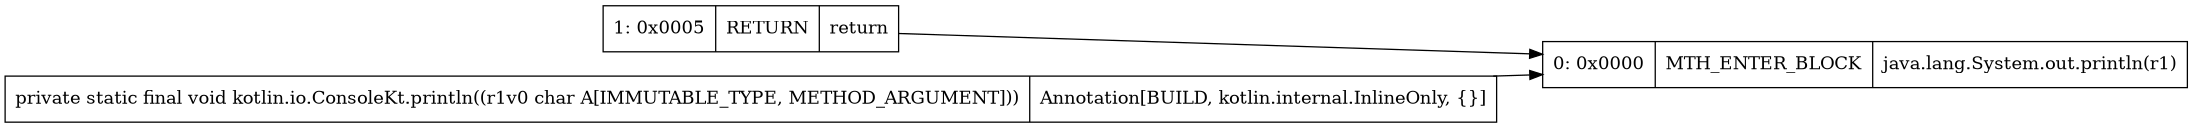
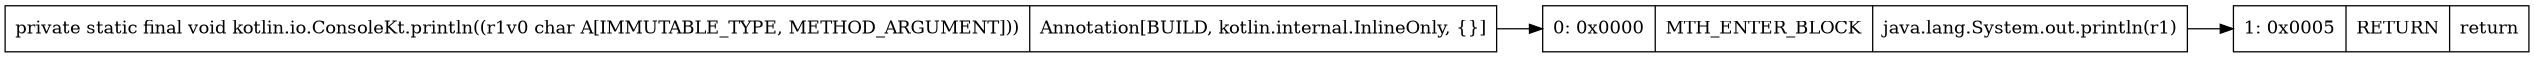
edge "1: 0x0005" -> "0: 0x0000": reversed
